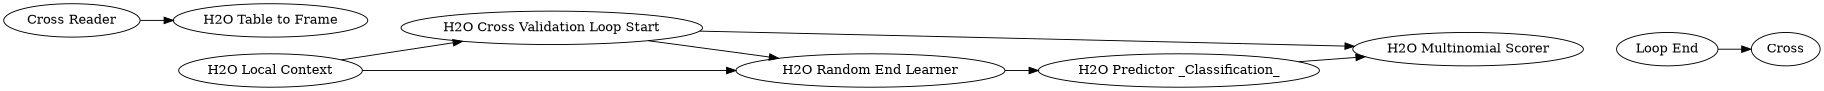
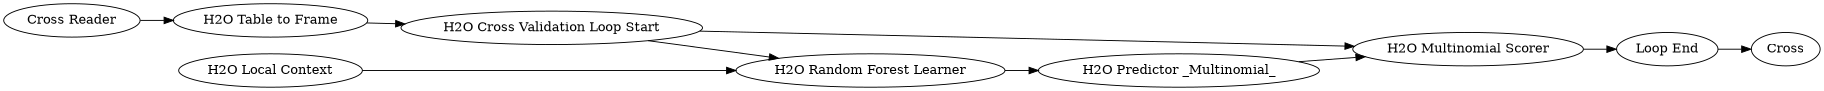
edge "H2O Multinomial Scorer" -> "Loop End": added
edge "H2O Local Context" -> "H2O Cross Validation Loop Start": now "H2O Table to Frame" -> "H2O Cross Validation Loop Start"
node "H2O Random End Learner": label "H2O Random End Learner" -> "H2O Random Forest Learner"
node "H2O Predictor _Classification_": label "H2O Predictor _Classification_" -> "H2O Predictor _Multinomial_"
